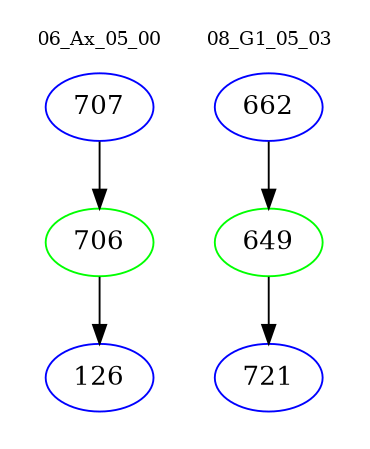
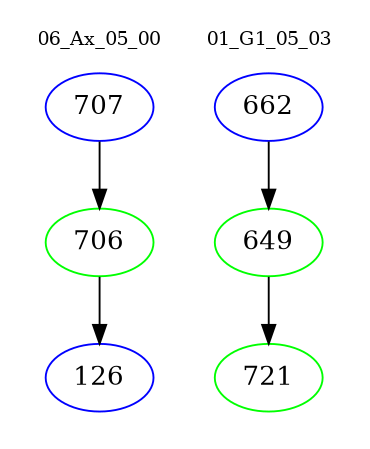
cluster "08_G1_05_03": label "08_G1_05_03" -> "01_G1_05_03"
node "721": color blue -> green
